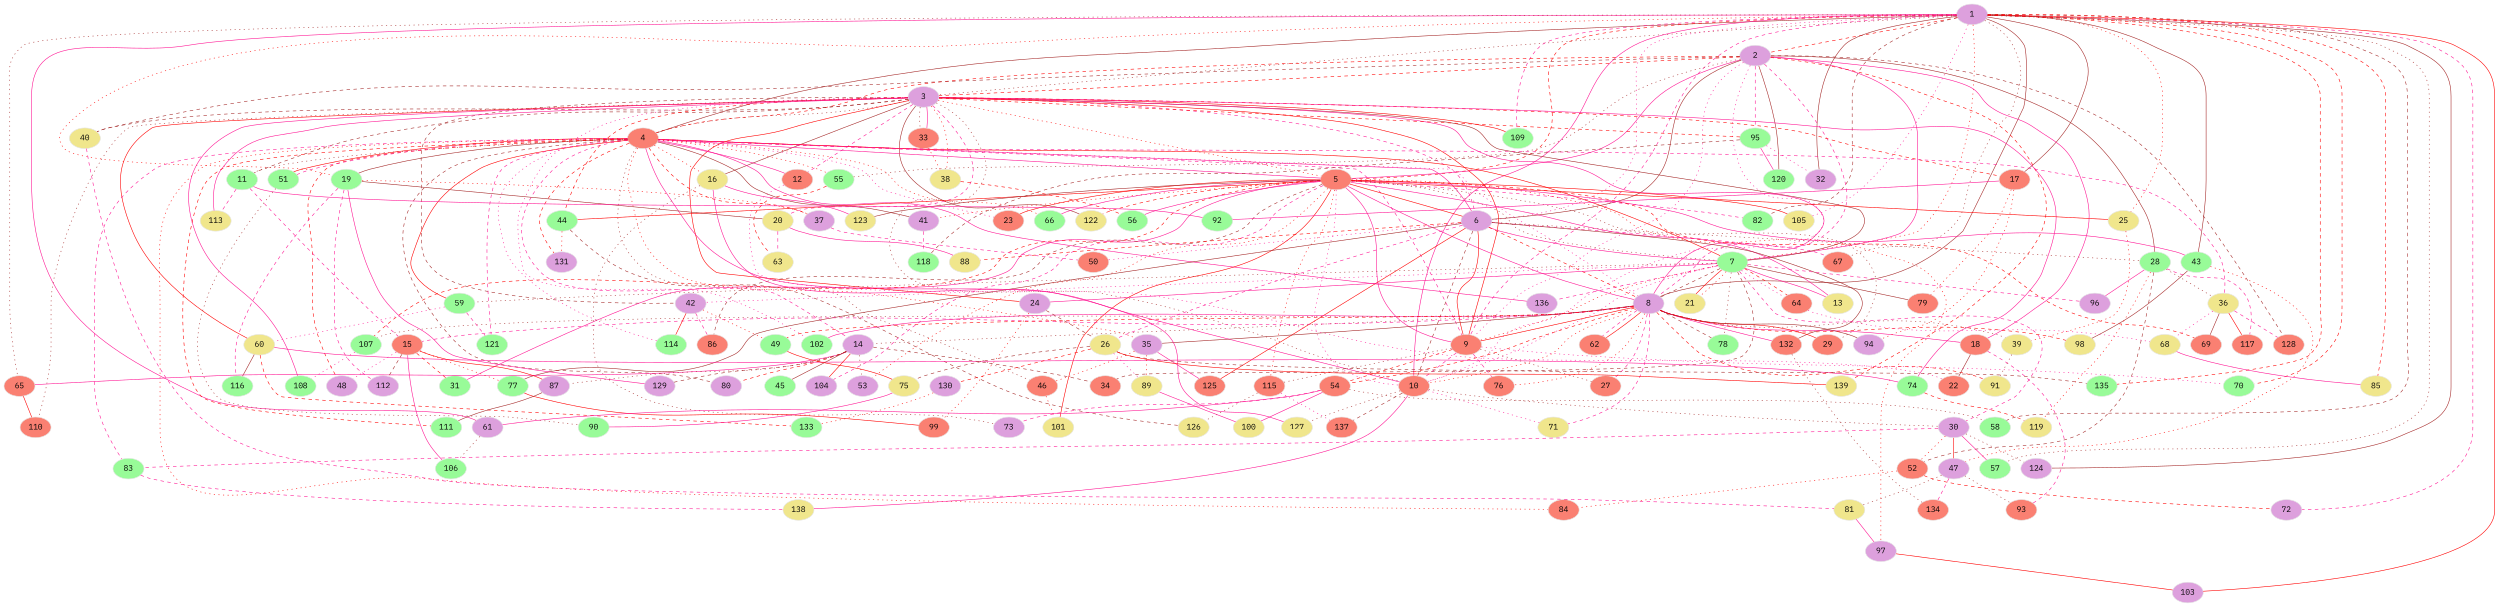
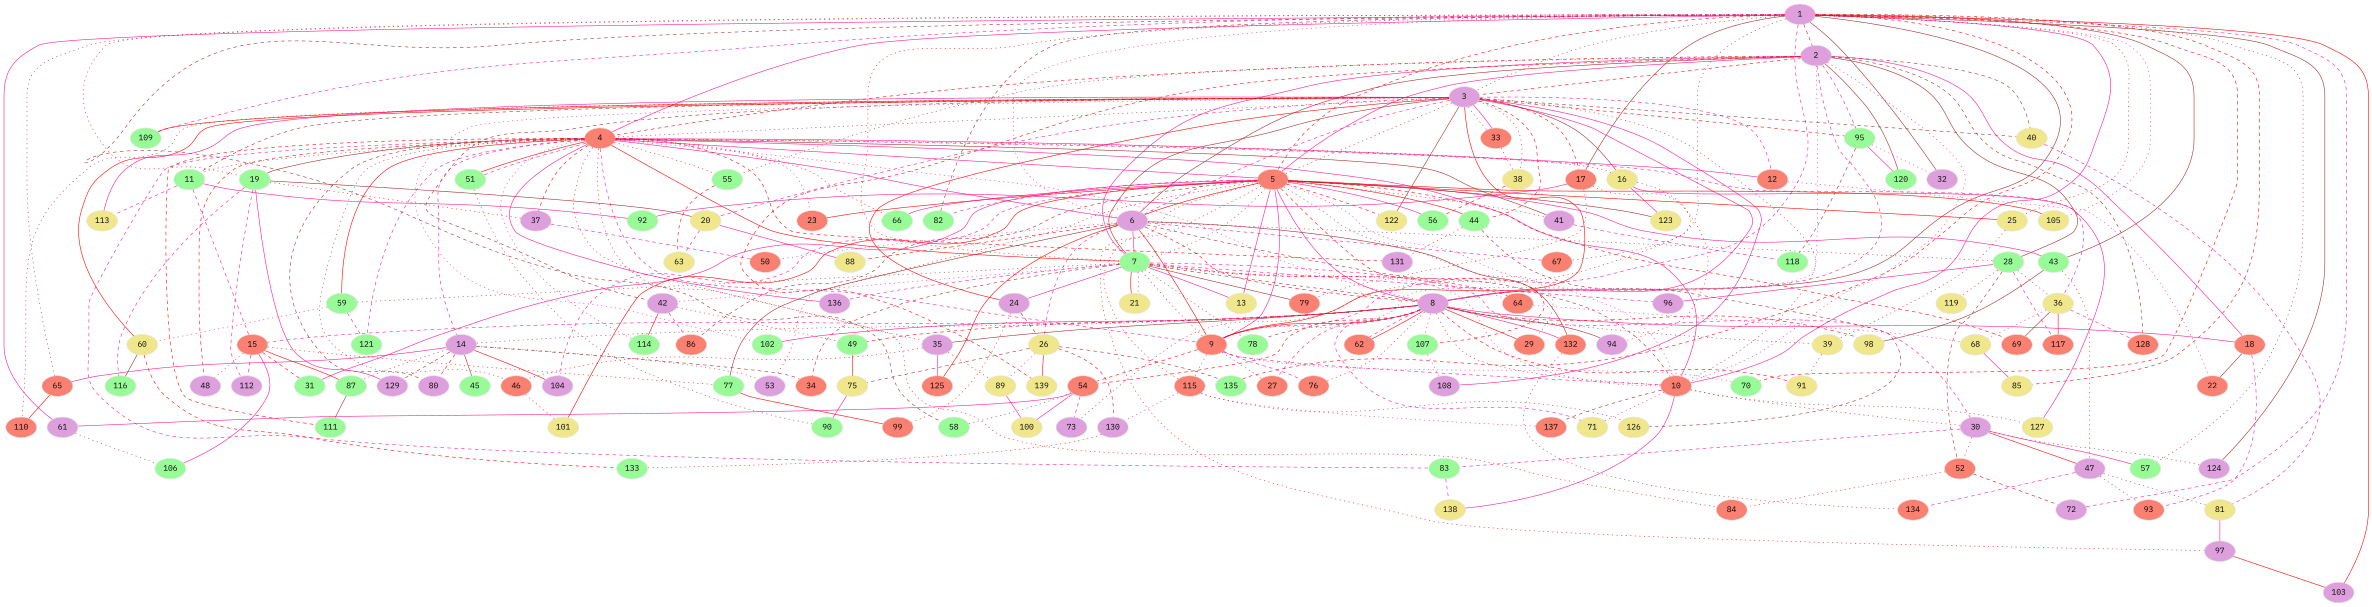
edge "1" -- "4": color brown -> deeppink
node "108": fillcolor palegreen -> plum
node "87": fillcolor plum -> palegreen
node "74": removed
edge "115" -- "130": added
